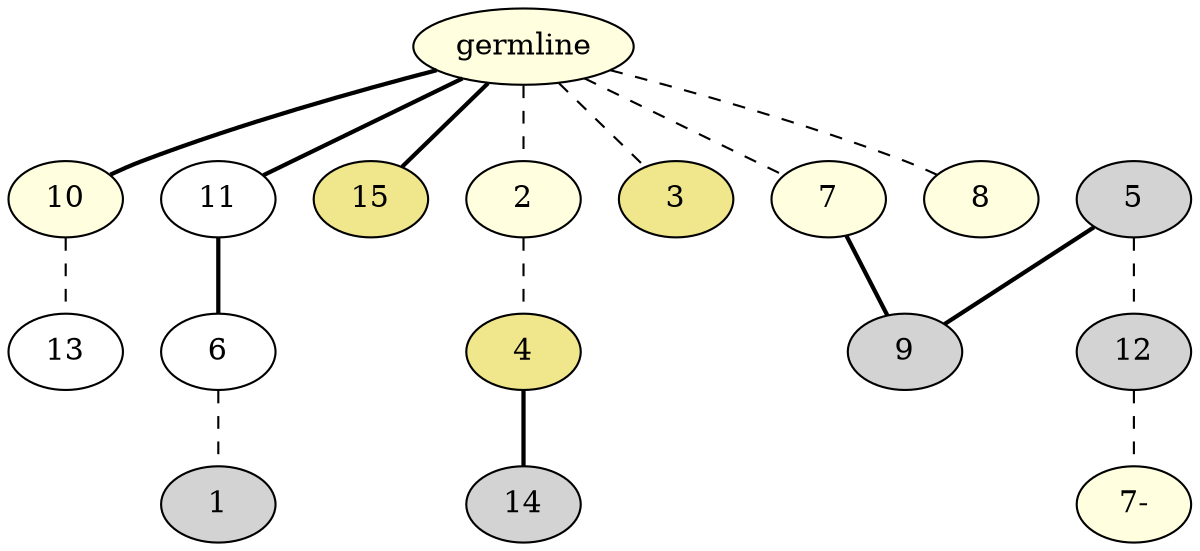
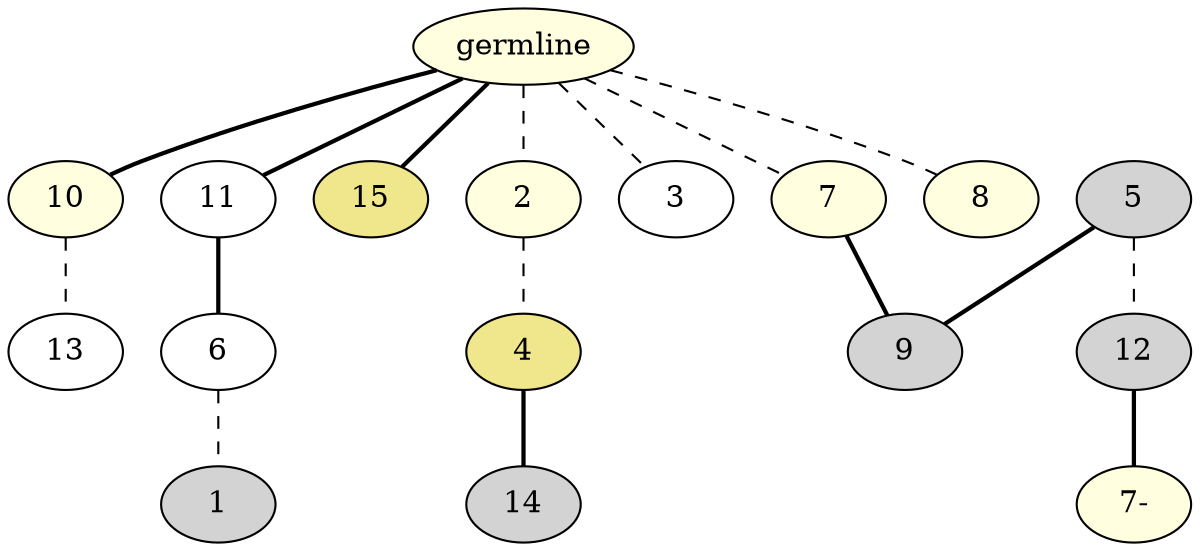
node "3": fillcolor khaki -> white
edge "12" -- "7-": style dashed -> bold
